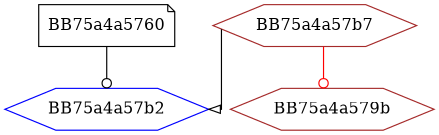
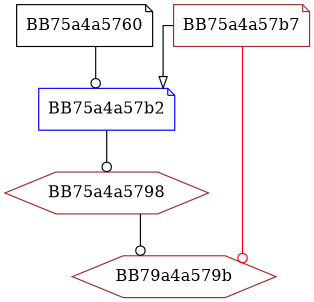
node "BB75a4a57b7": shape hexagon -> note
node "BB75a4a57b2": shape hexagon -> note
node "BB75a4a579b": label "BB75a4a579b" -> "BB79a4a579b"
node "BB75a4a5798": added
